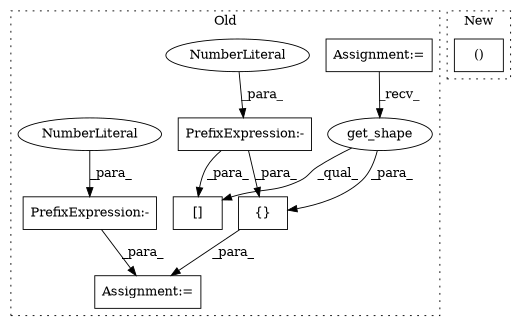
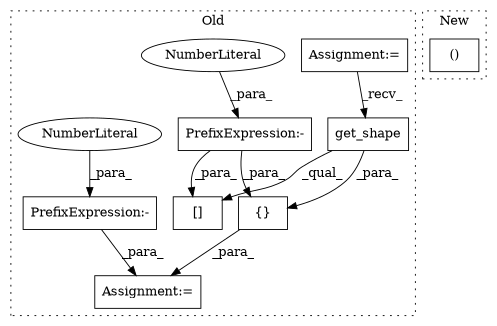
node "get_shape": shape ellipse -> box
